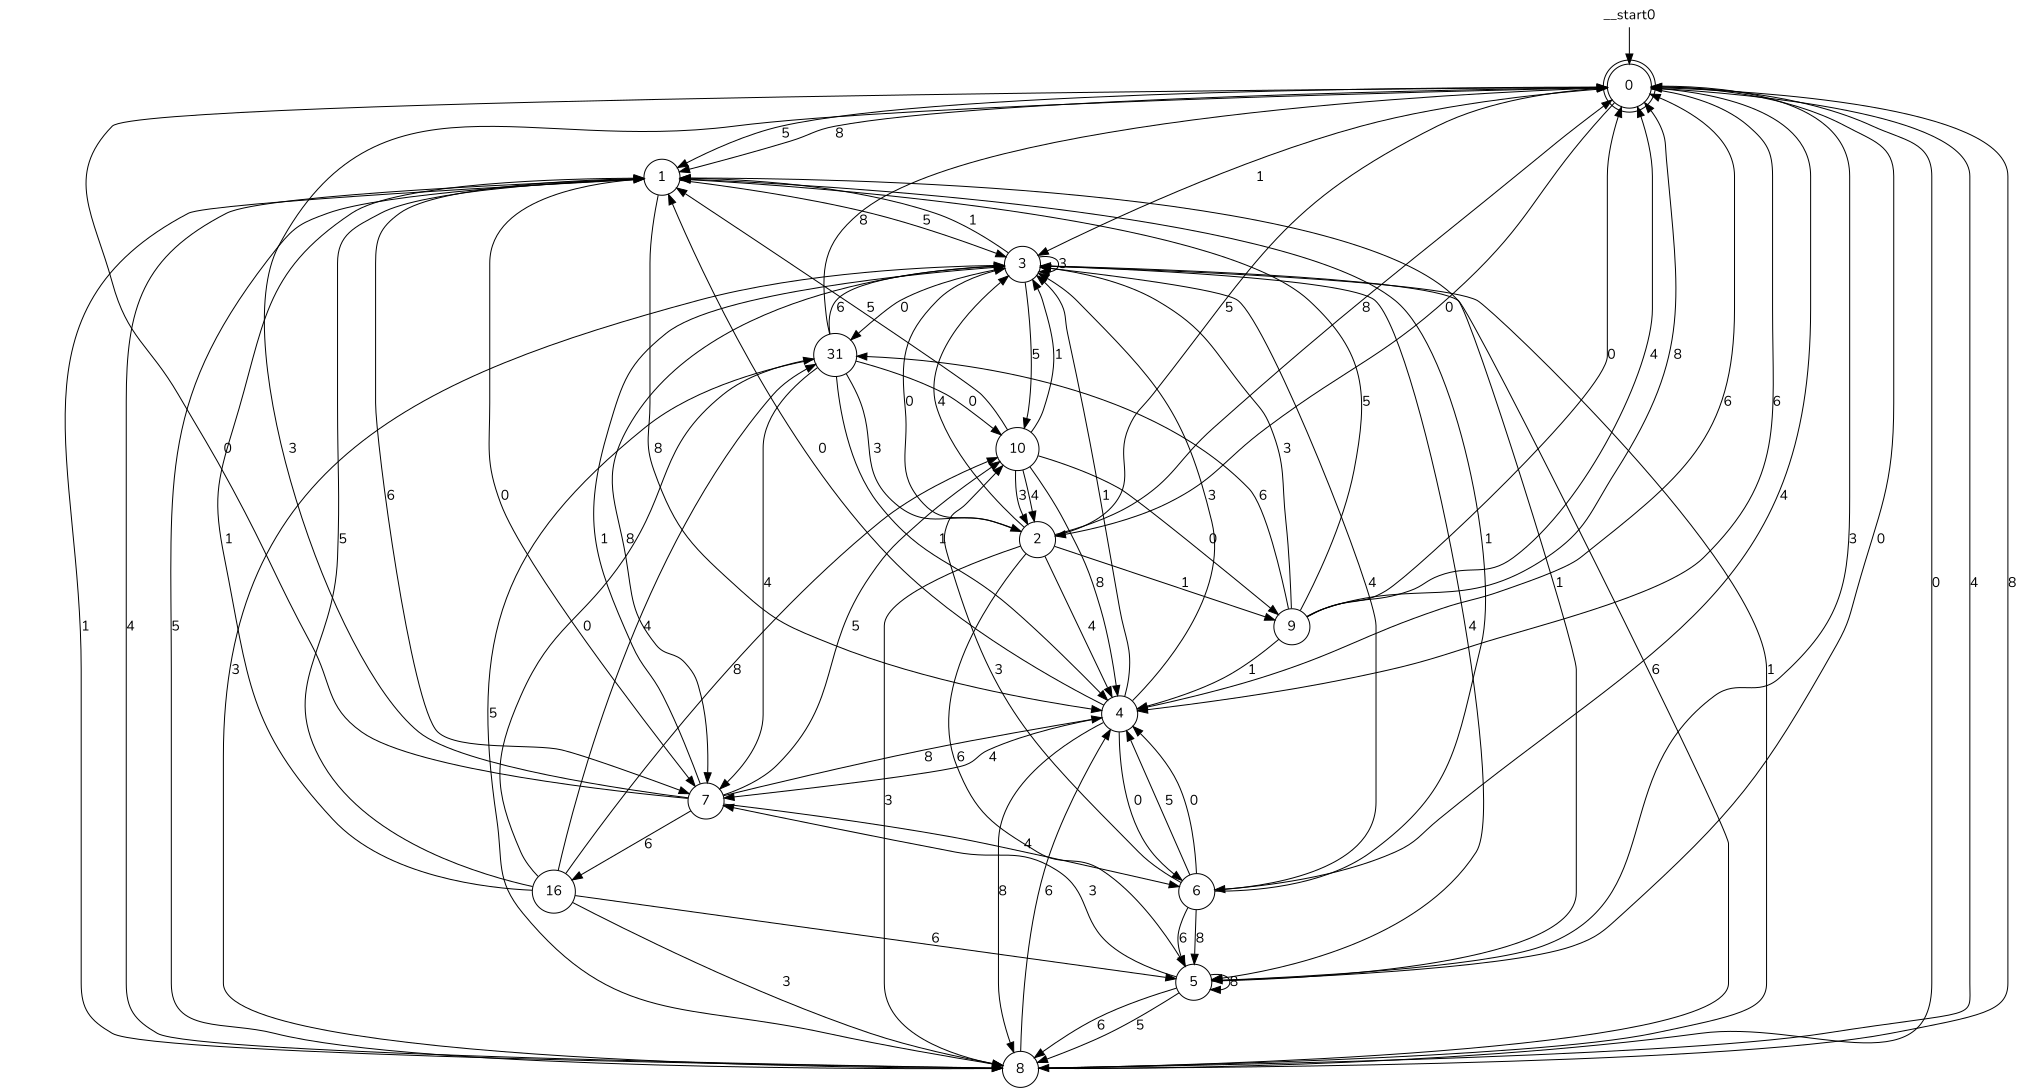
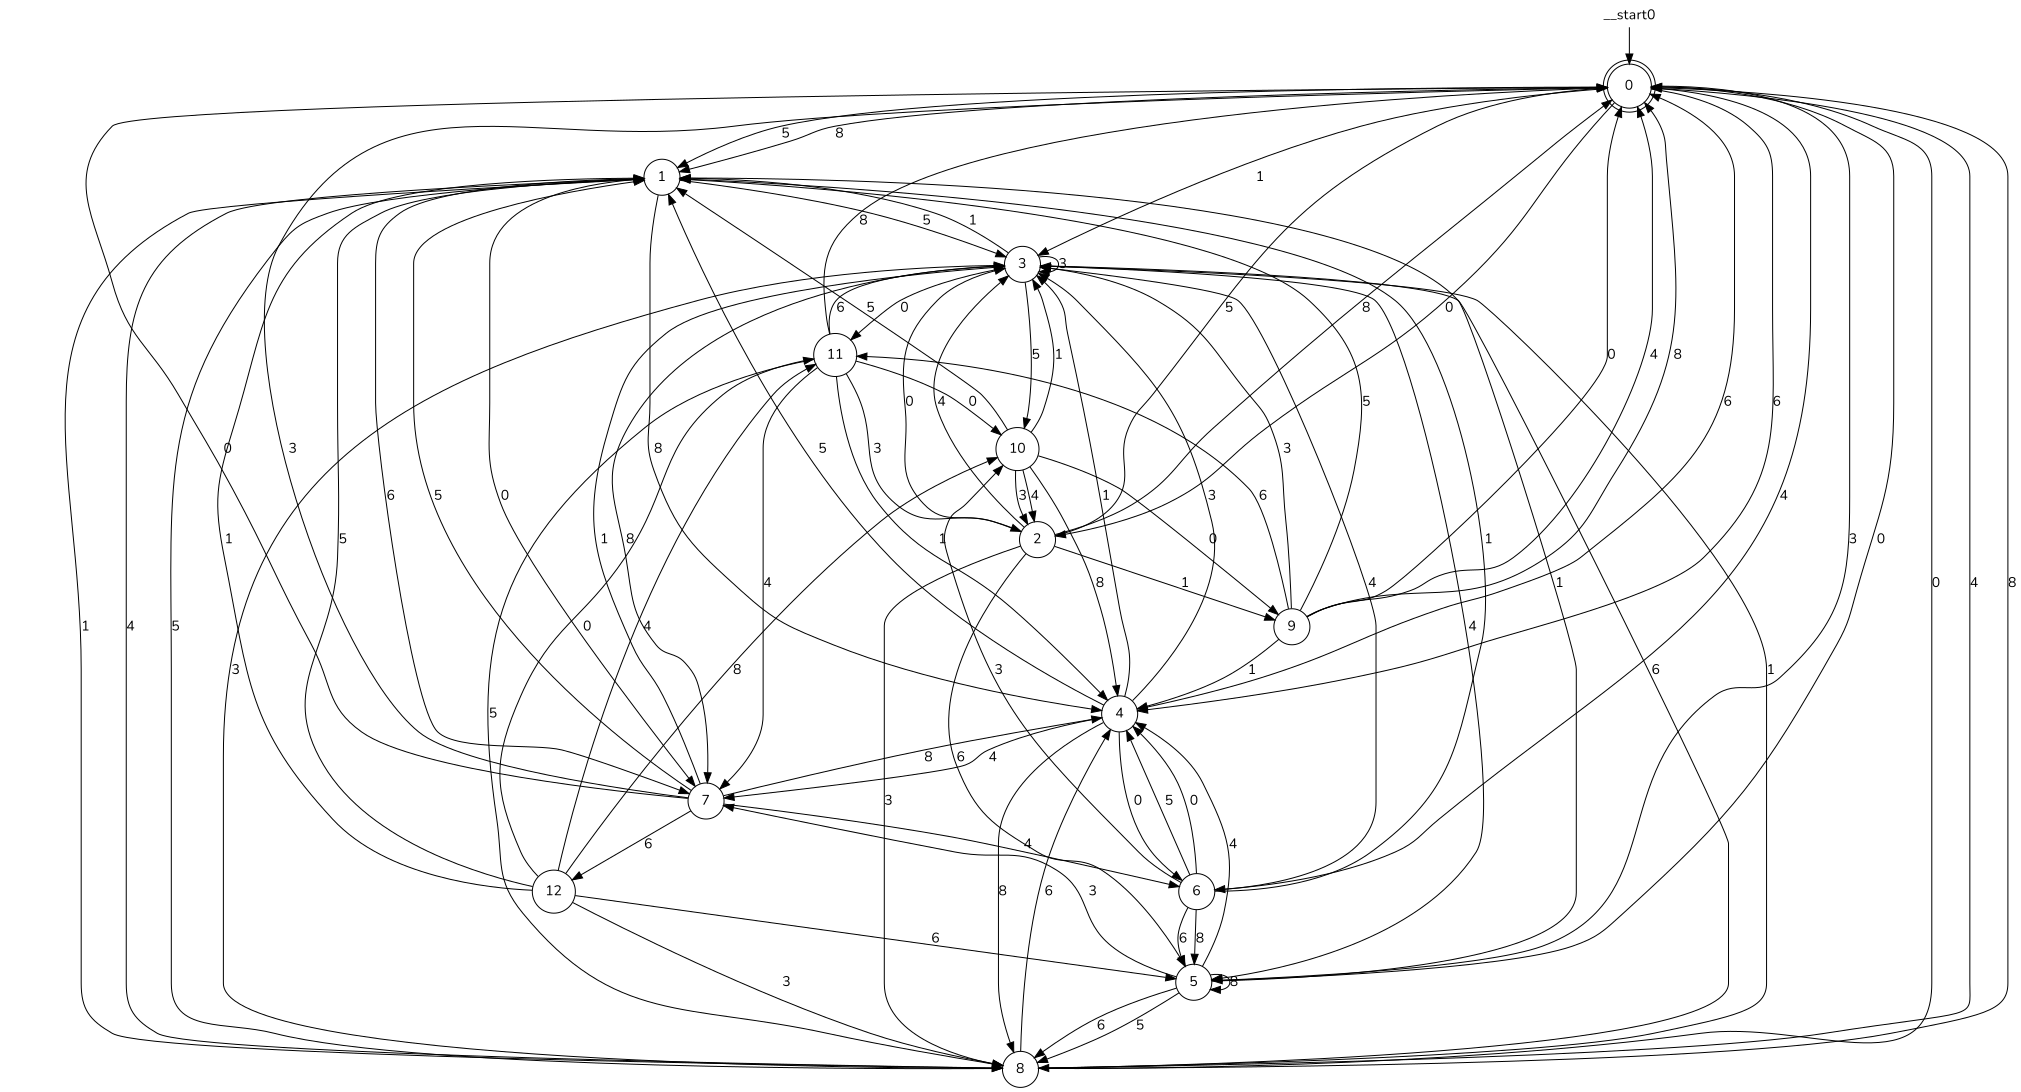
node "31": label "31" -> "11"
edge "4" -> "1": label "0" -> "5"
edge "2" -> "4": now "5" -> "4"
edge "7" -> "10": now "7" -> "1"
node "16": label "16" -> "12"
